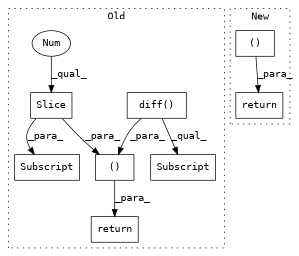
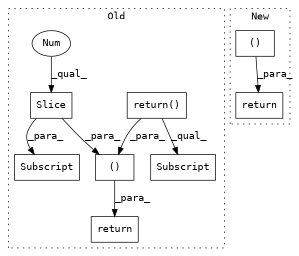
node "diff()": label "diff()" -> "return()"
